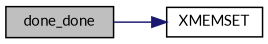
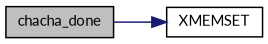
node "done_done": label "done_done" -> "chacha_done"
